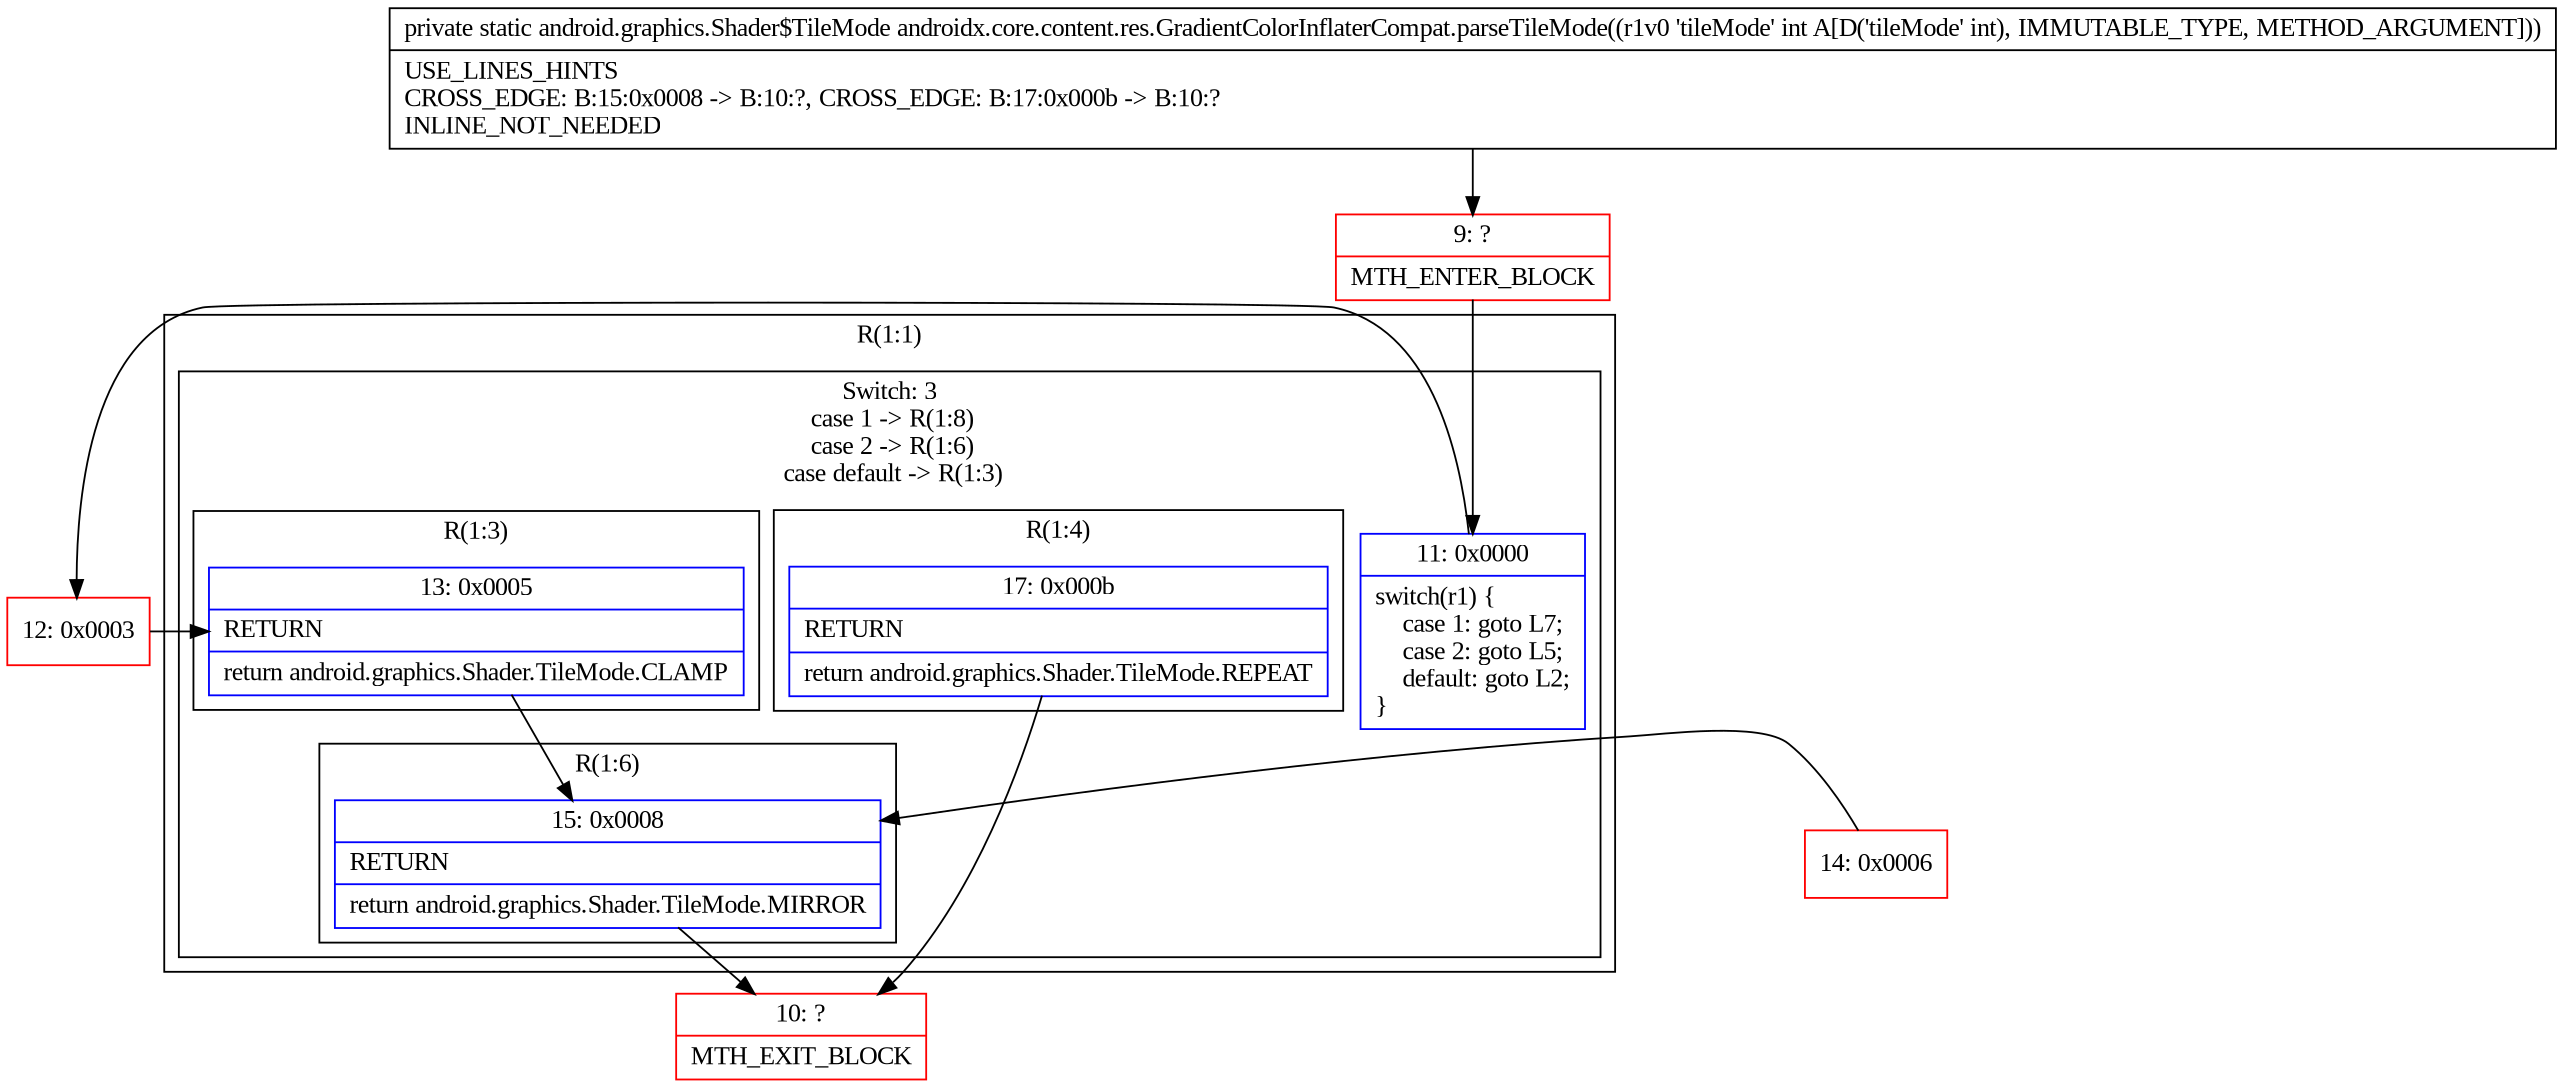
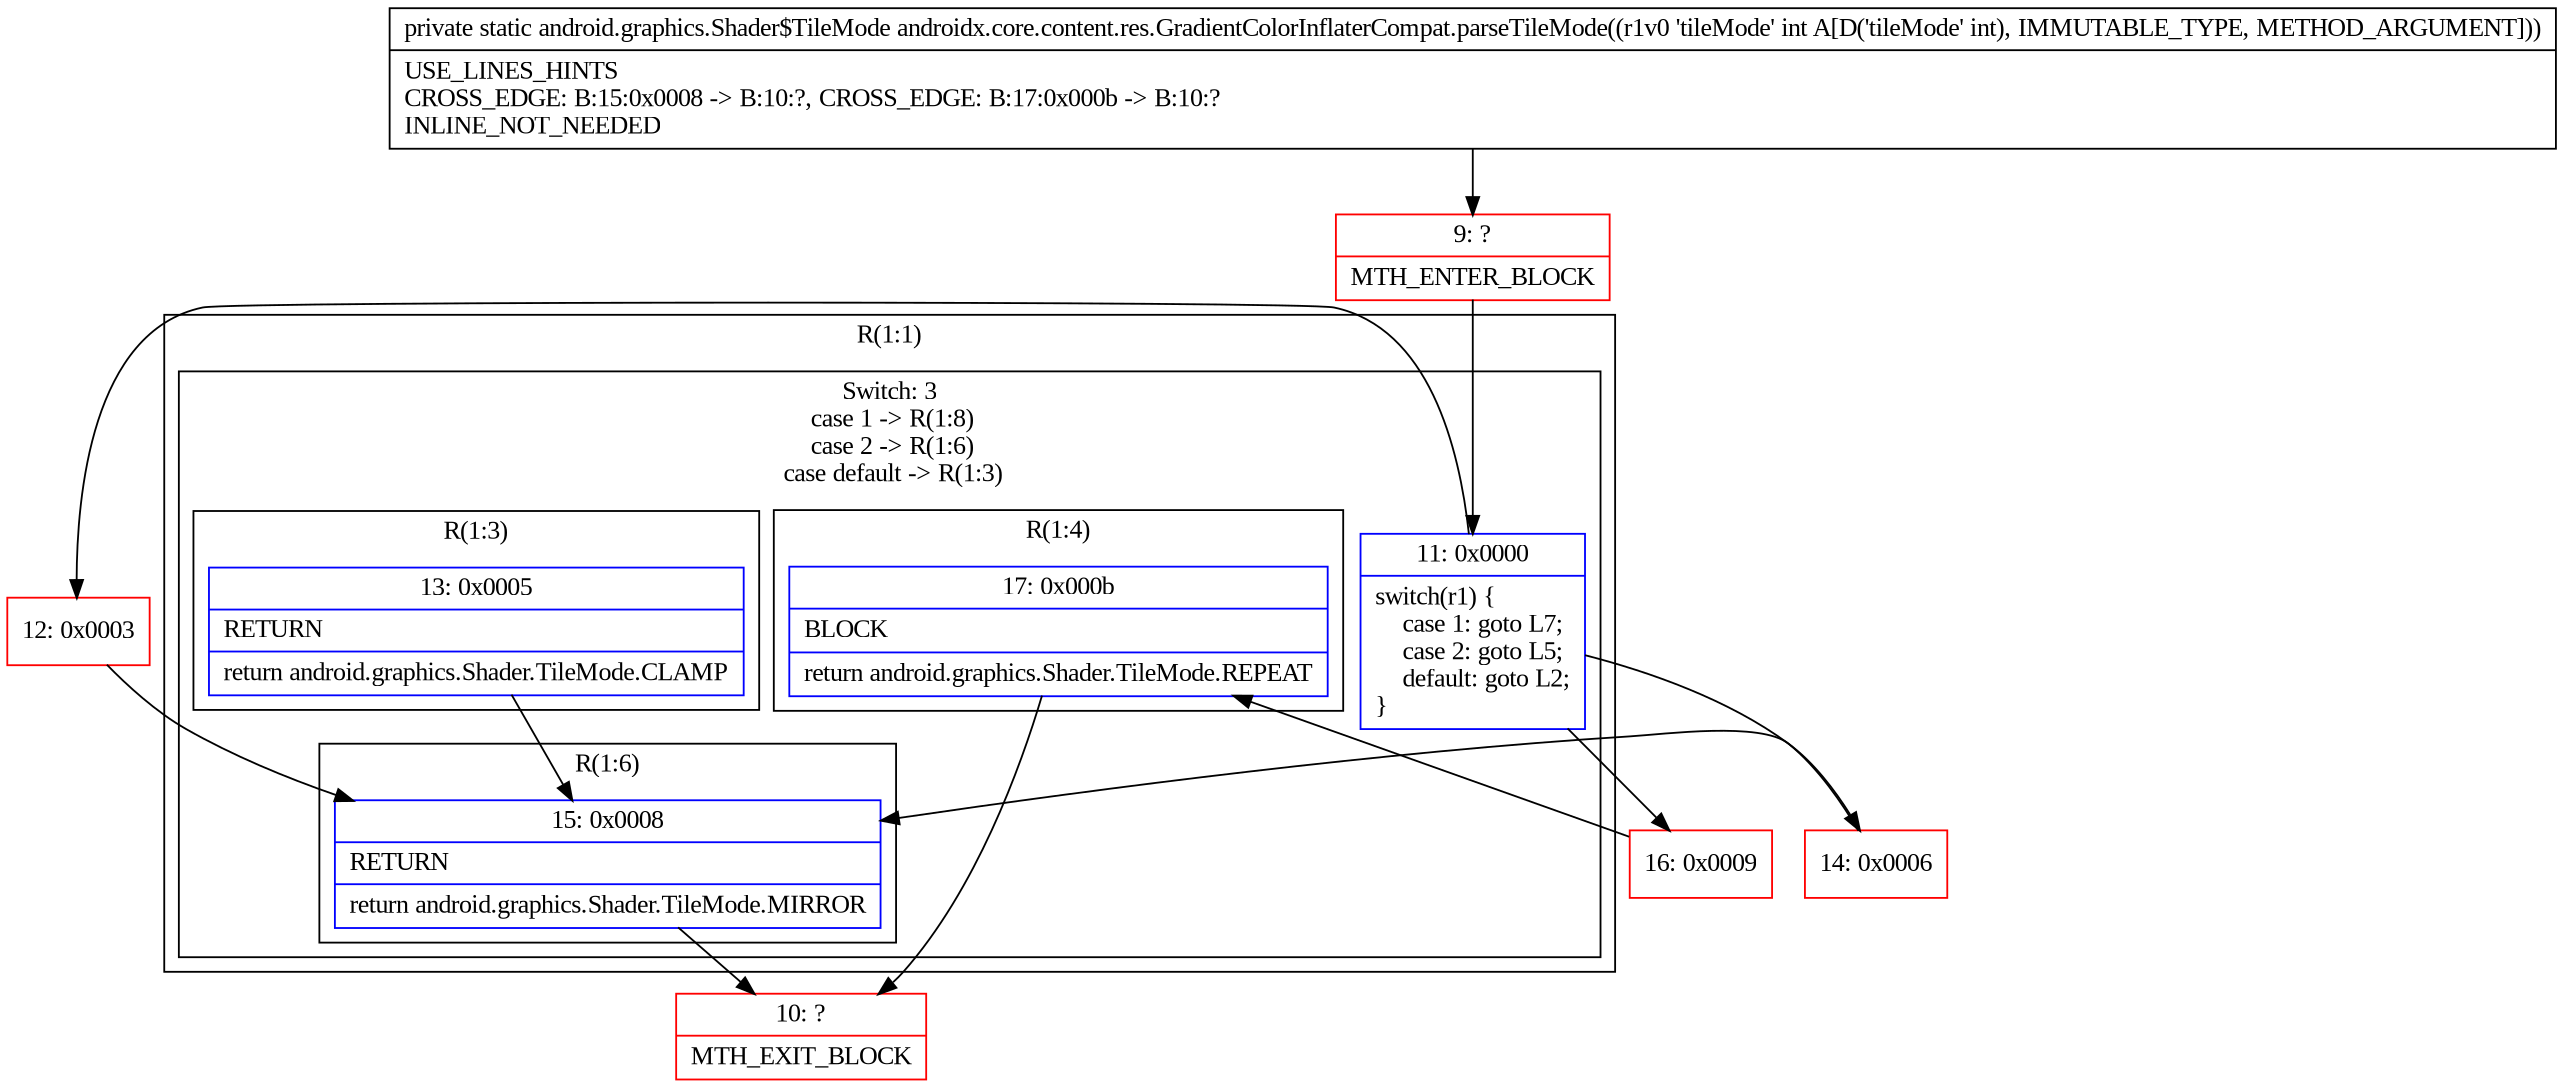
node "17: 0x000b": text "RETURN" -> "BLOCK"
edge "12: 0x0003" -> "13: 0x0005": now "12: 0x0003" -> "15: 0x0008"
edge "11: 0x0000" -> "14: 0x0006": added
node "16: 0x0009": added
